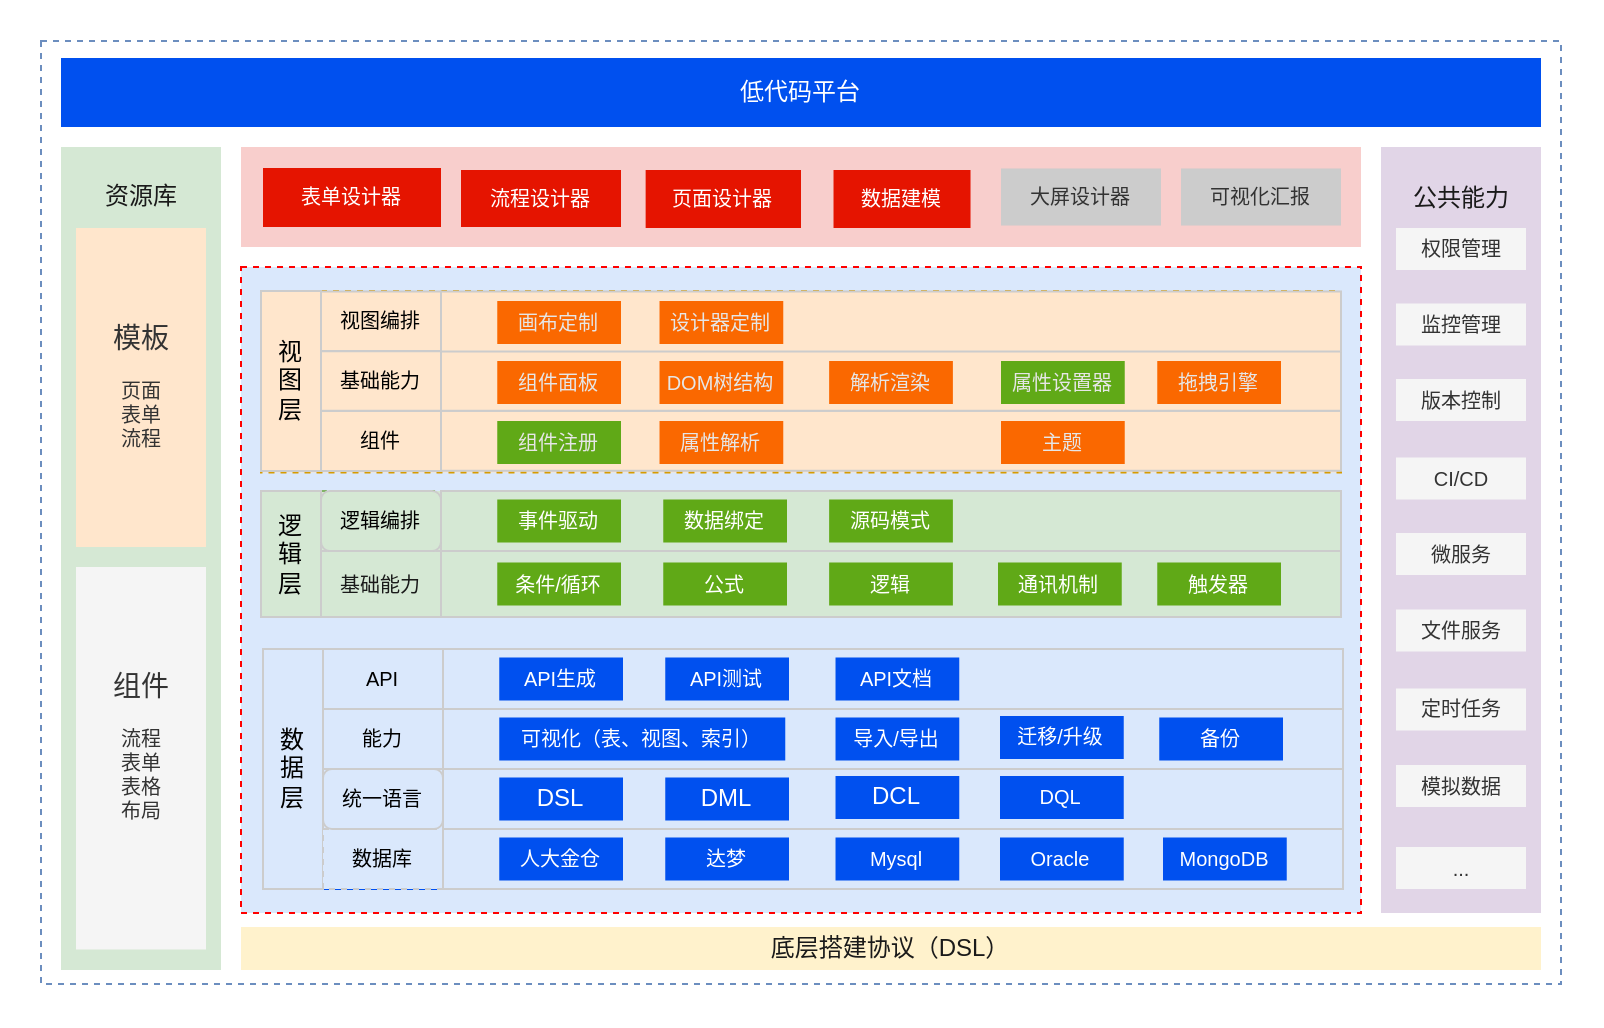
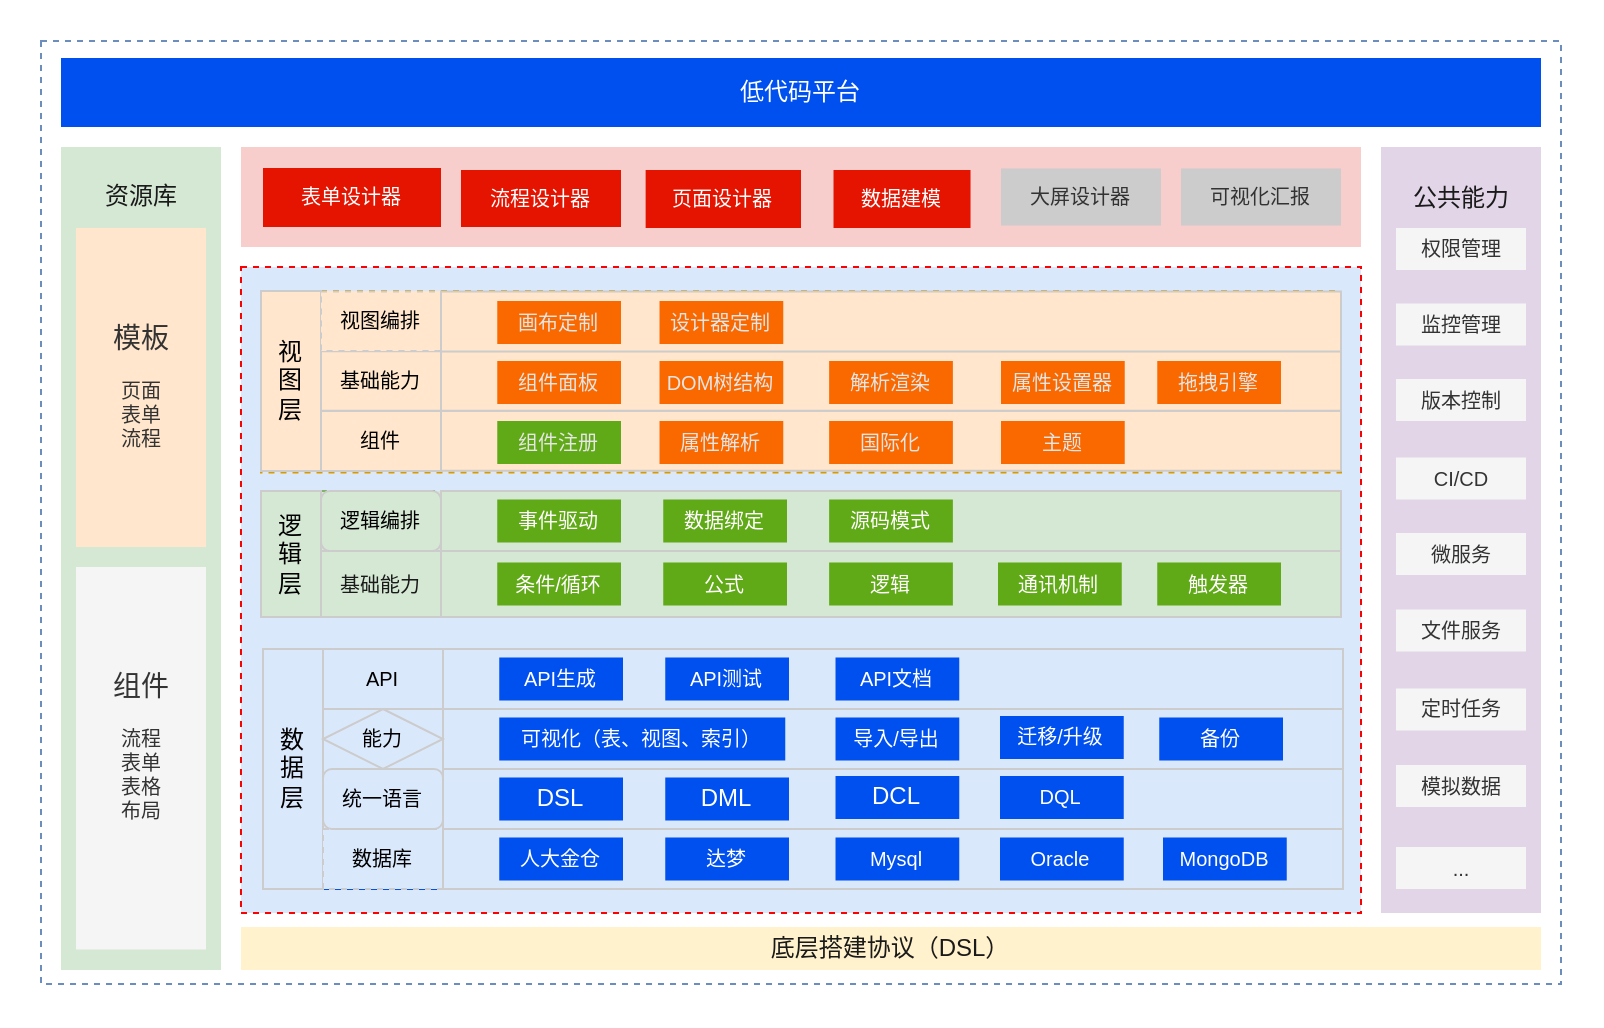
node "视图编排": style solid -> dashed
node "属性设置器": fillcolor #60a917 -> #fa6800
node "国际化": added
node "能力": shape rectangle -> diamond
